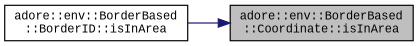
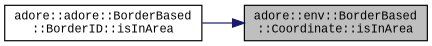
node "adore::env::BorderBased ::BorderID::isInArea": label "adore::env::BorderBased ::BorderID::isInArea" -> "adore::adore::BorderBased ::BorderID::isInArea"
